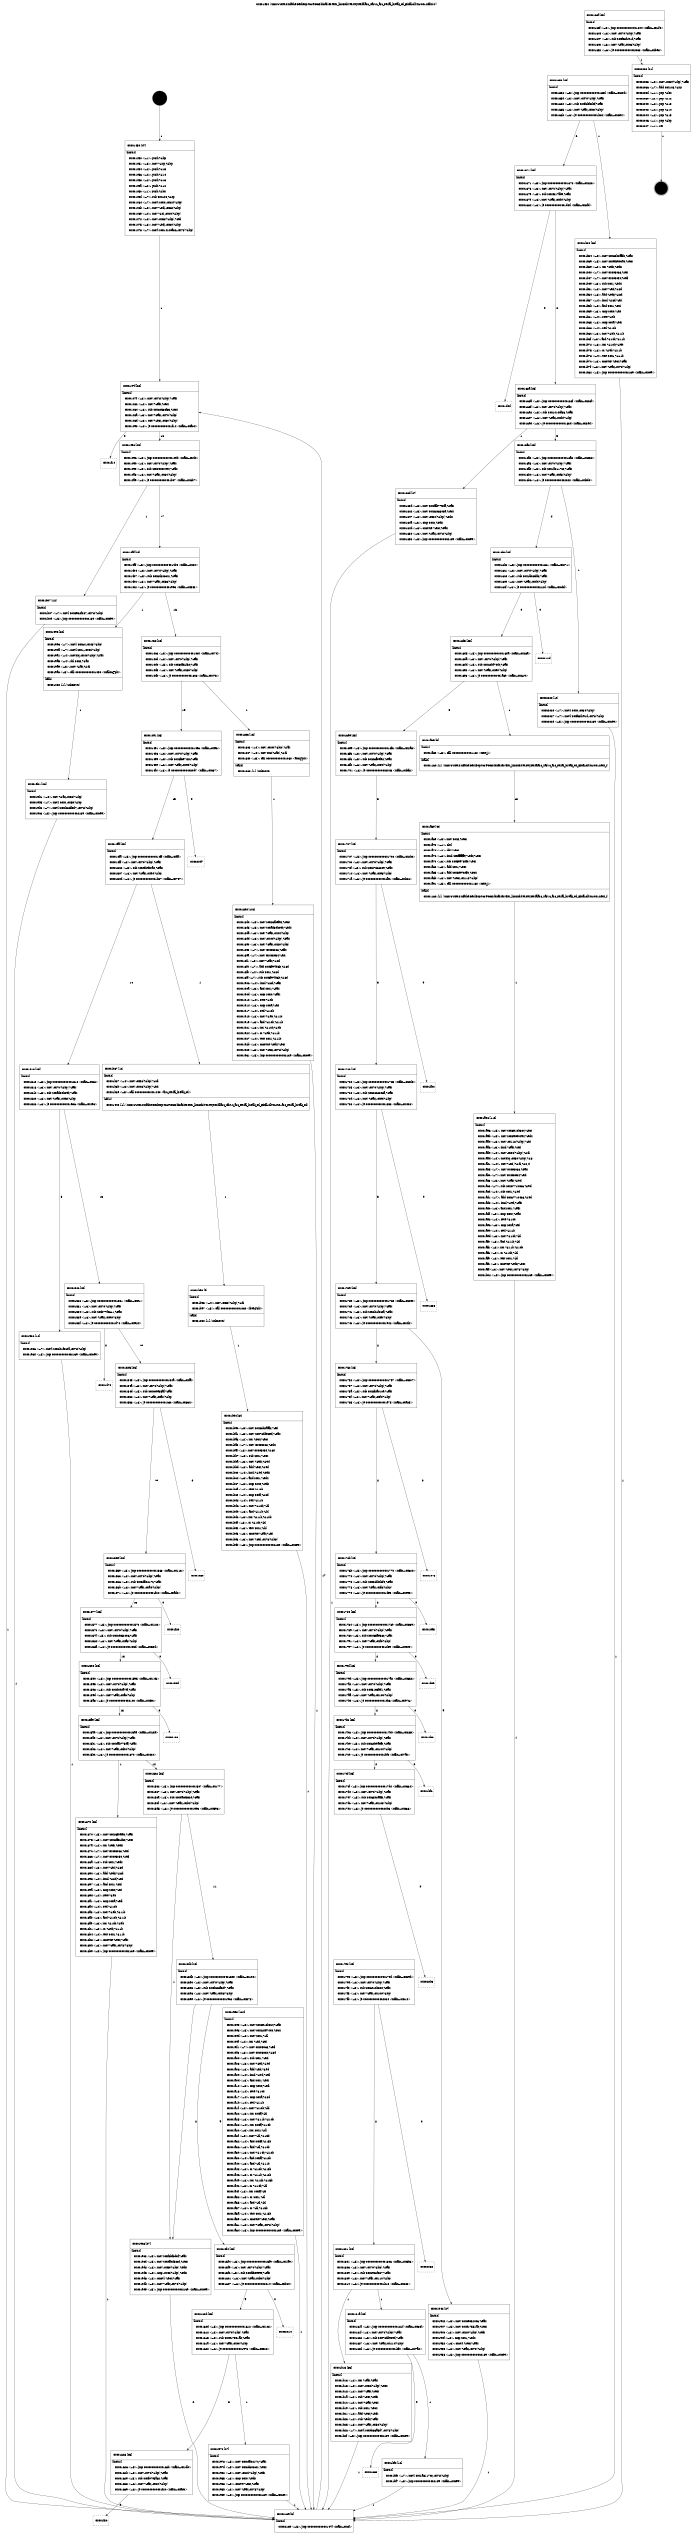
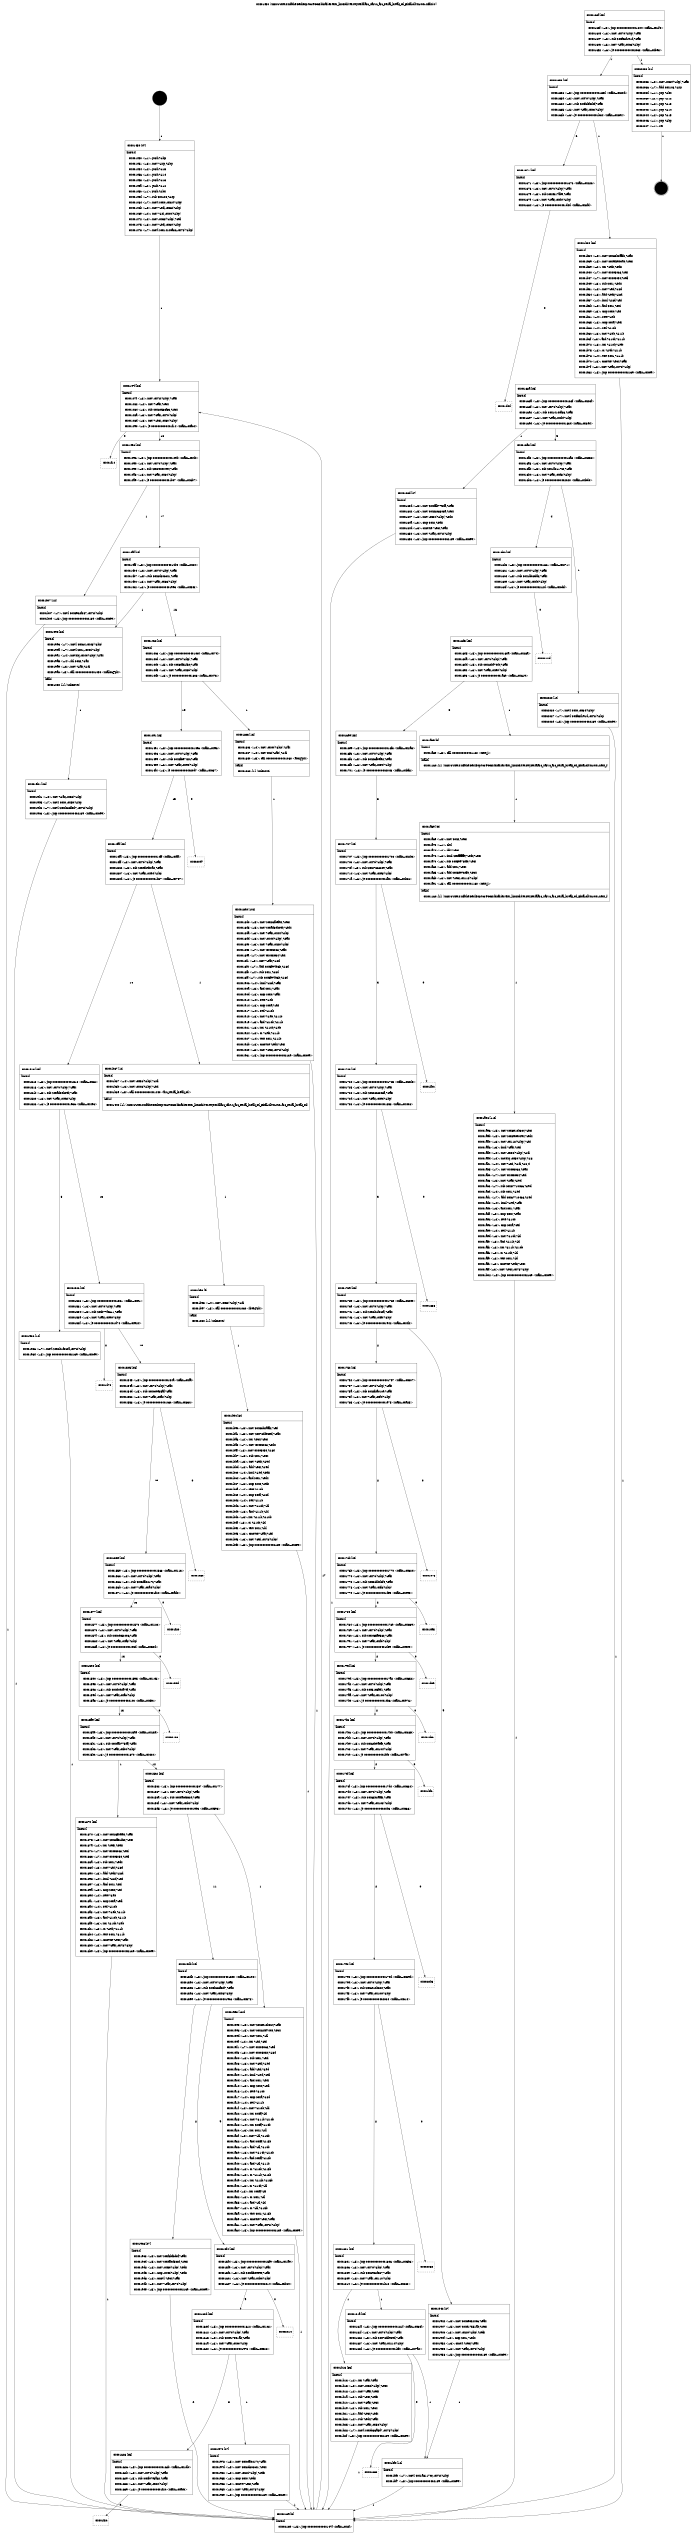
edge "0x40163f [25]" -> "0x401658 [25]": added, label "7"
edge "0x401671 [25]" -> "0x40168a [25]": removed, label "6"
edge "0x4016bc [25]" -> "0x4016d5 [25]": removed, label "4"
edge "0x401a69 [5]" -> "0x401a6e [40]": label " 18" -> " 1"
edge "0x4017cf [25]" -> "0x4017e8 [25]": added, label "2"
edge "0x4015c2 [25]" -> "0x4019c8 [27]": now "0x4015c2 [25]" -> "0x4019e3 [134]"
edge "0x401942 [27]" -> "0x402139 [5]": now "0x401942 [27]" -> "0x401bf0 [12]"
